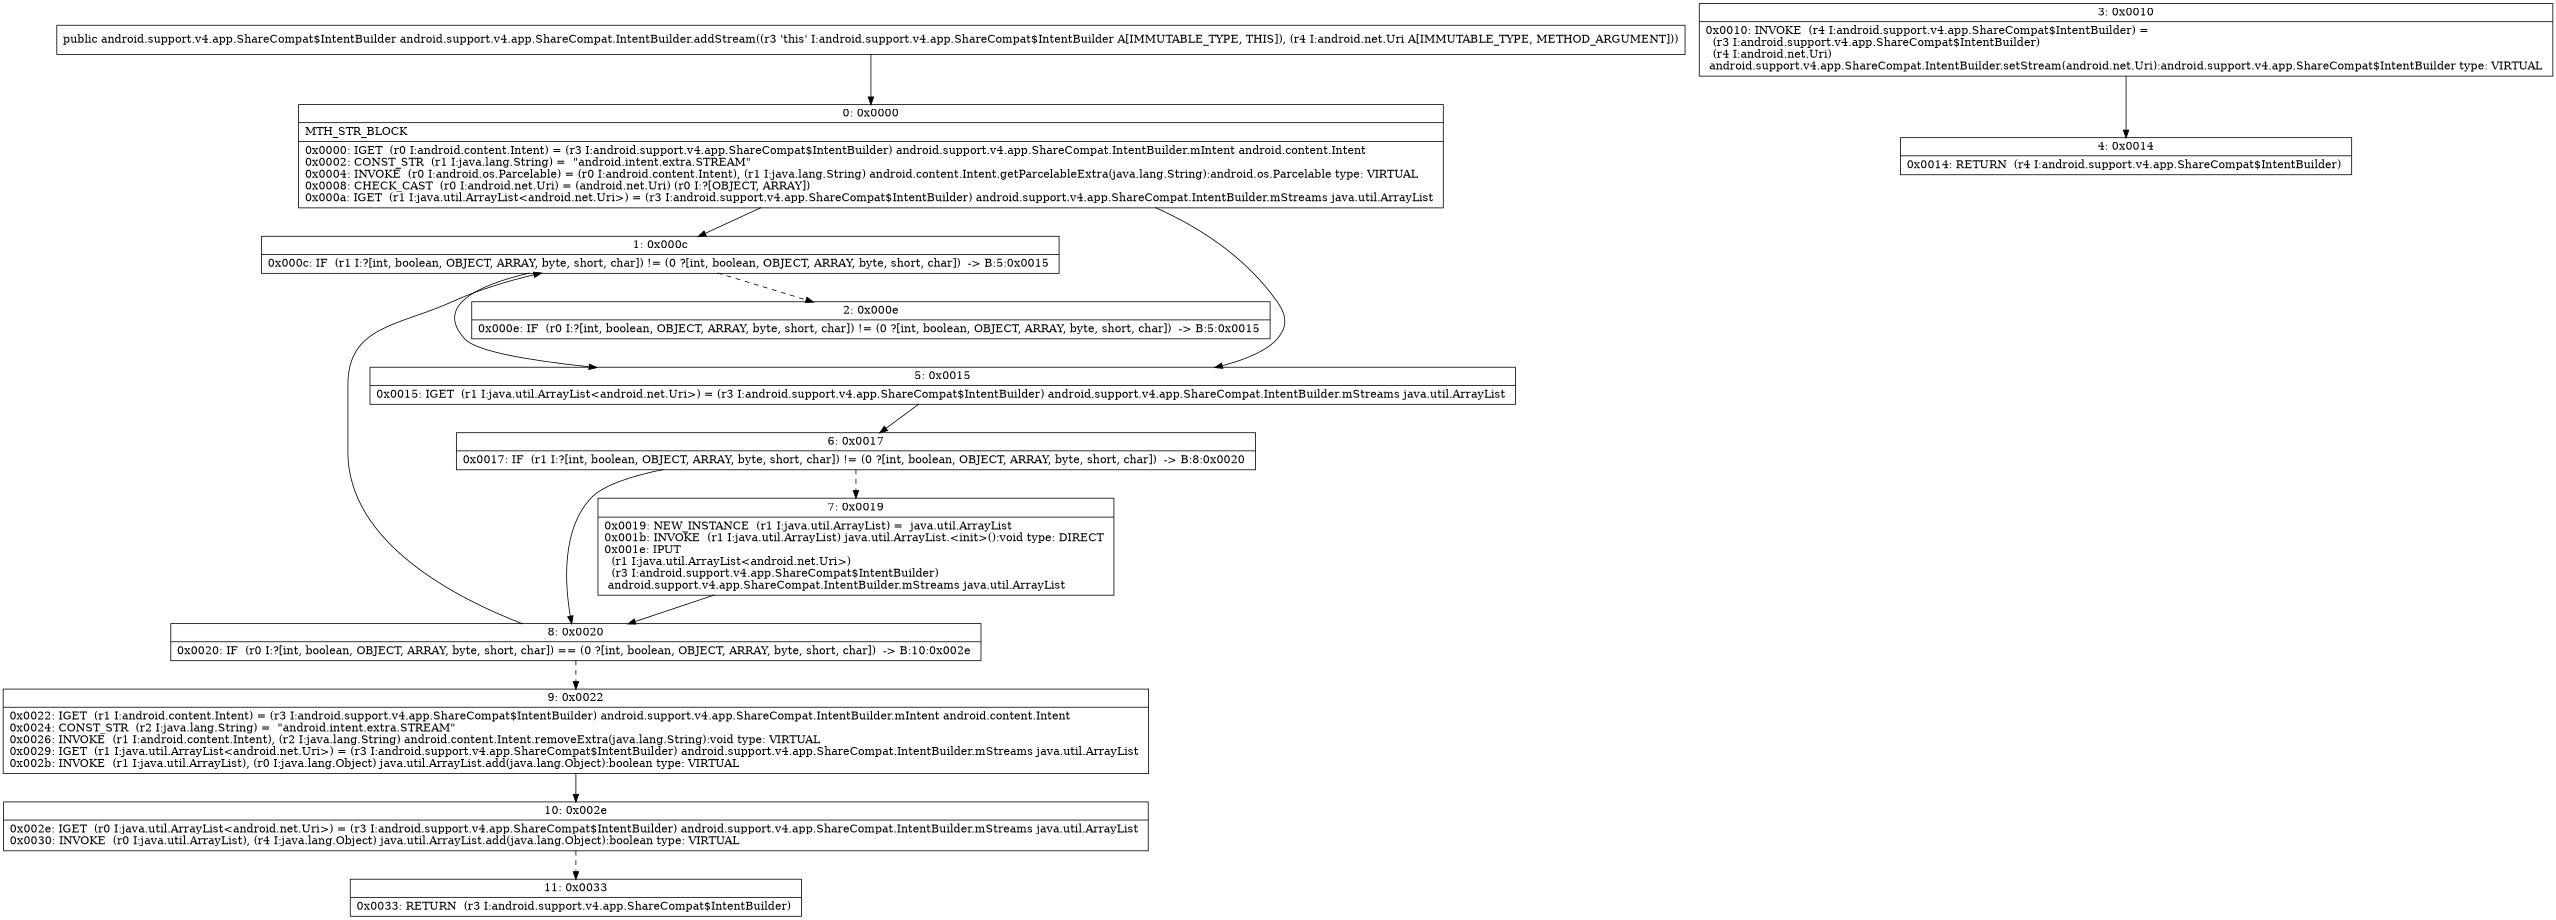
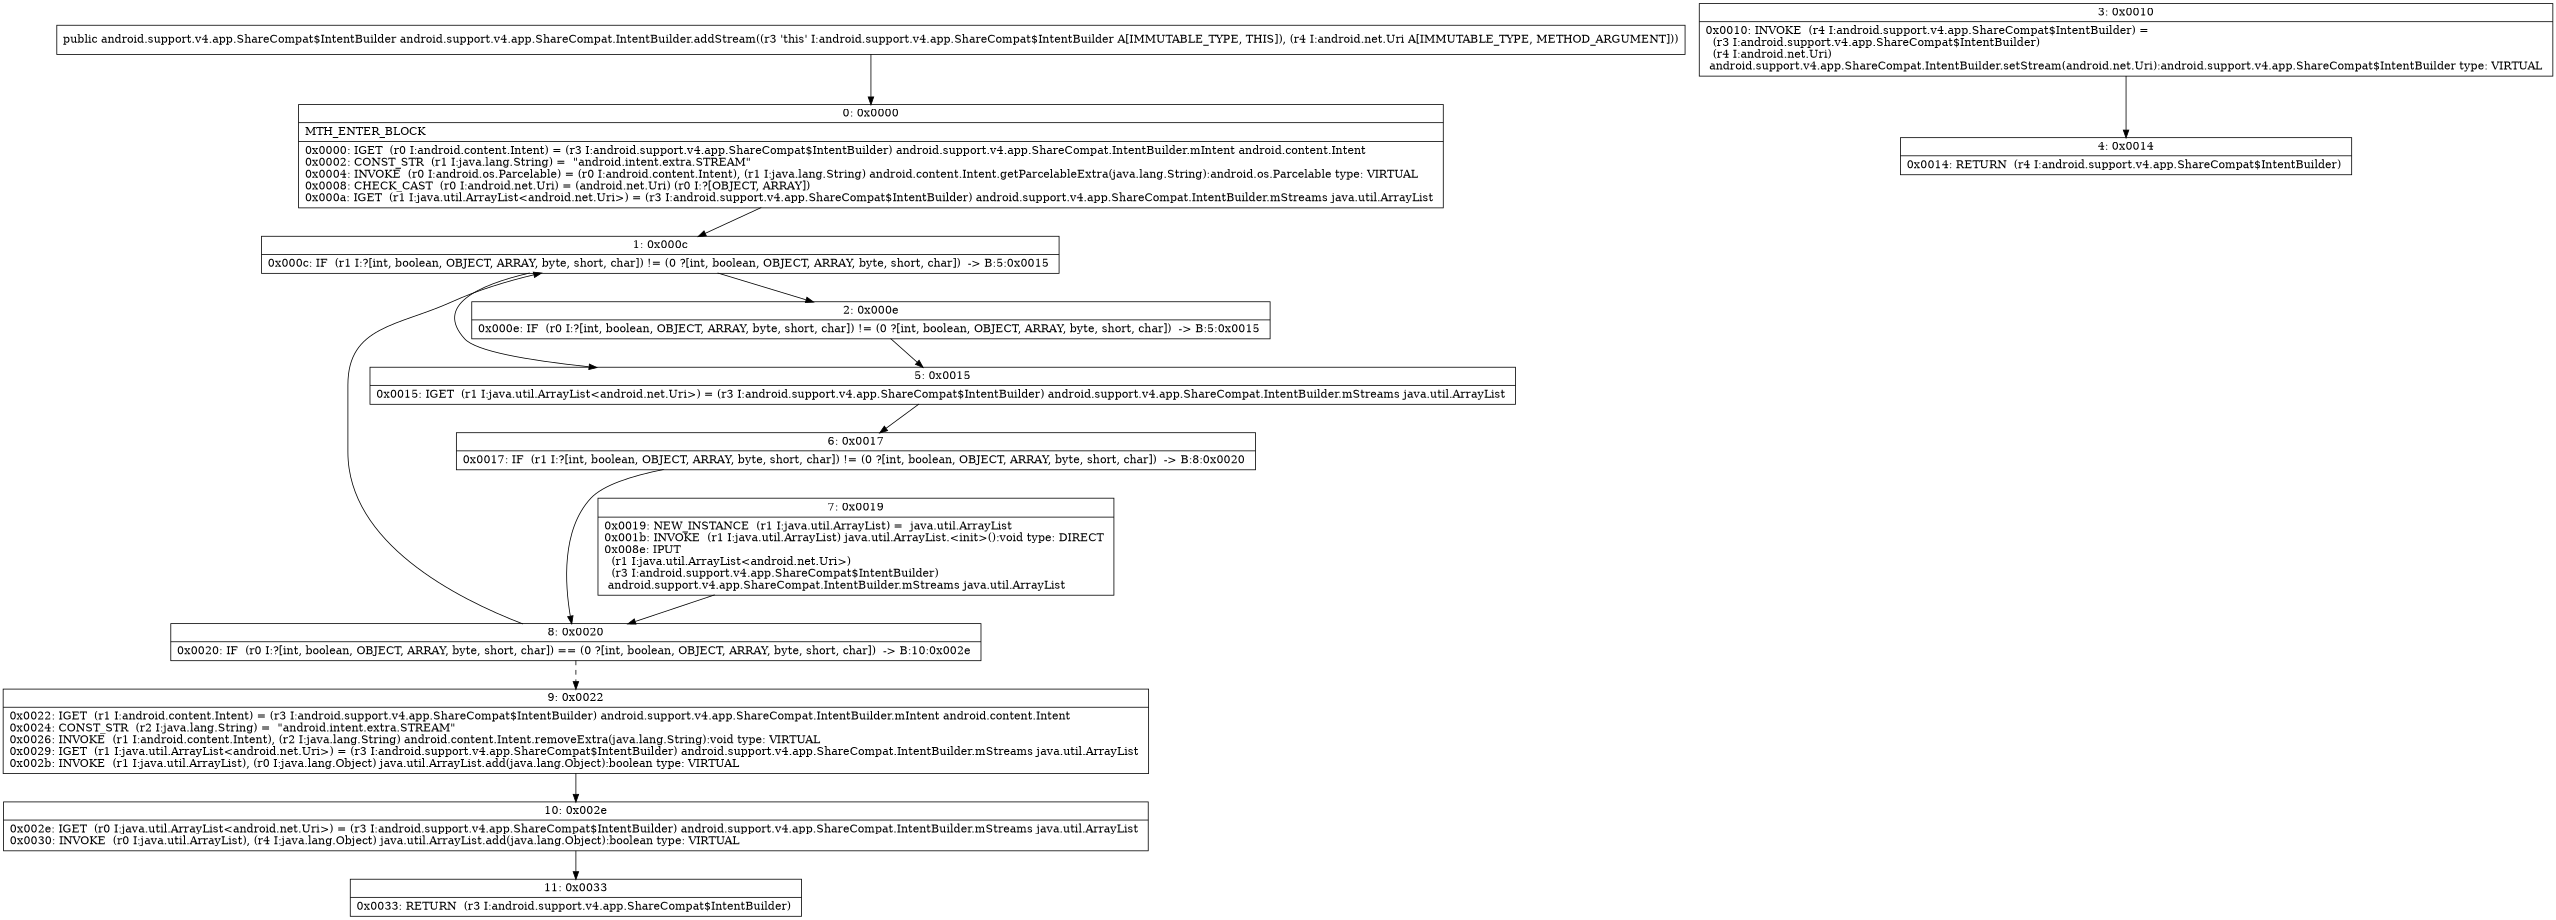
node "0: 0x0000": text "MTH_STR_BLOCK" -> "MTH_ENTER_BLOCK"
edge "0: 0x0000" -> "5: 0x0015": now "2: 0x000e" -> "5: 0x0015"
edge "1: 0x000c" -> "2: 0x000e": style dashed -> solid
edge "6: 0x0017" -> "7: 0x0019": removed
node "7: 0x0019": text "0x001e: IPUT" -> "0x008e: IPUT"
edge "10: 0x002e" -> "11: 0x0033": style dashed -> solid
